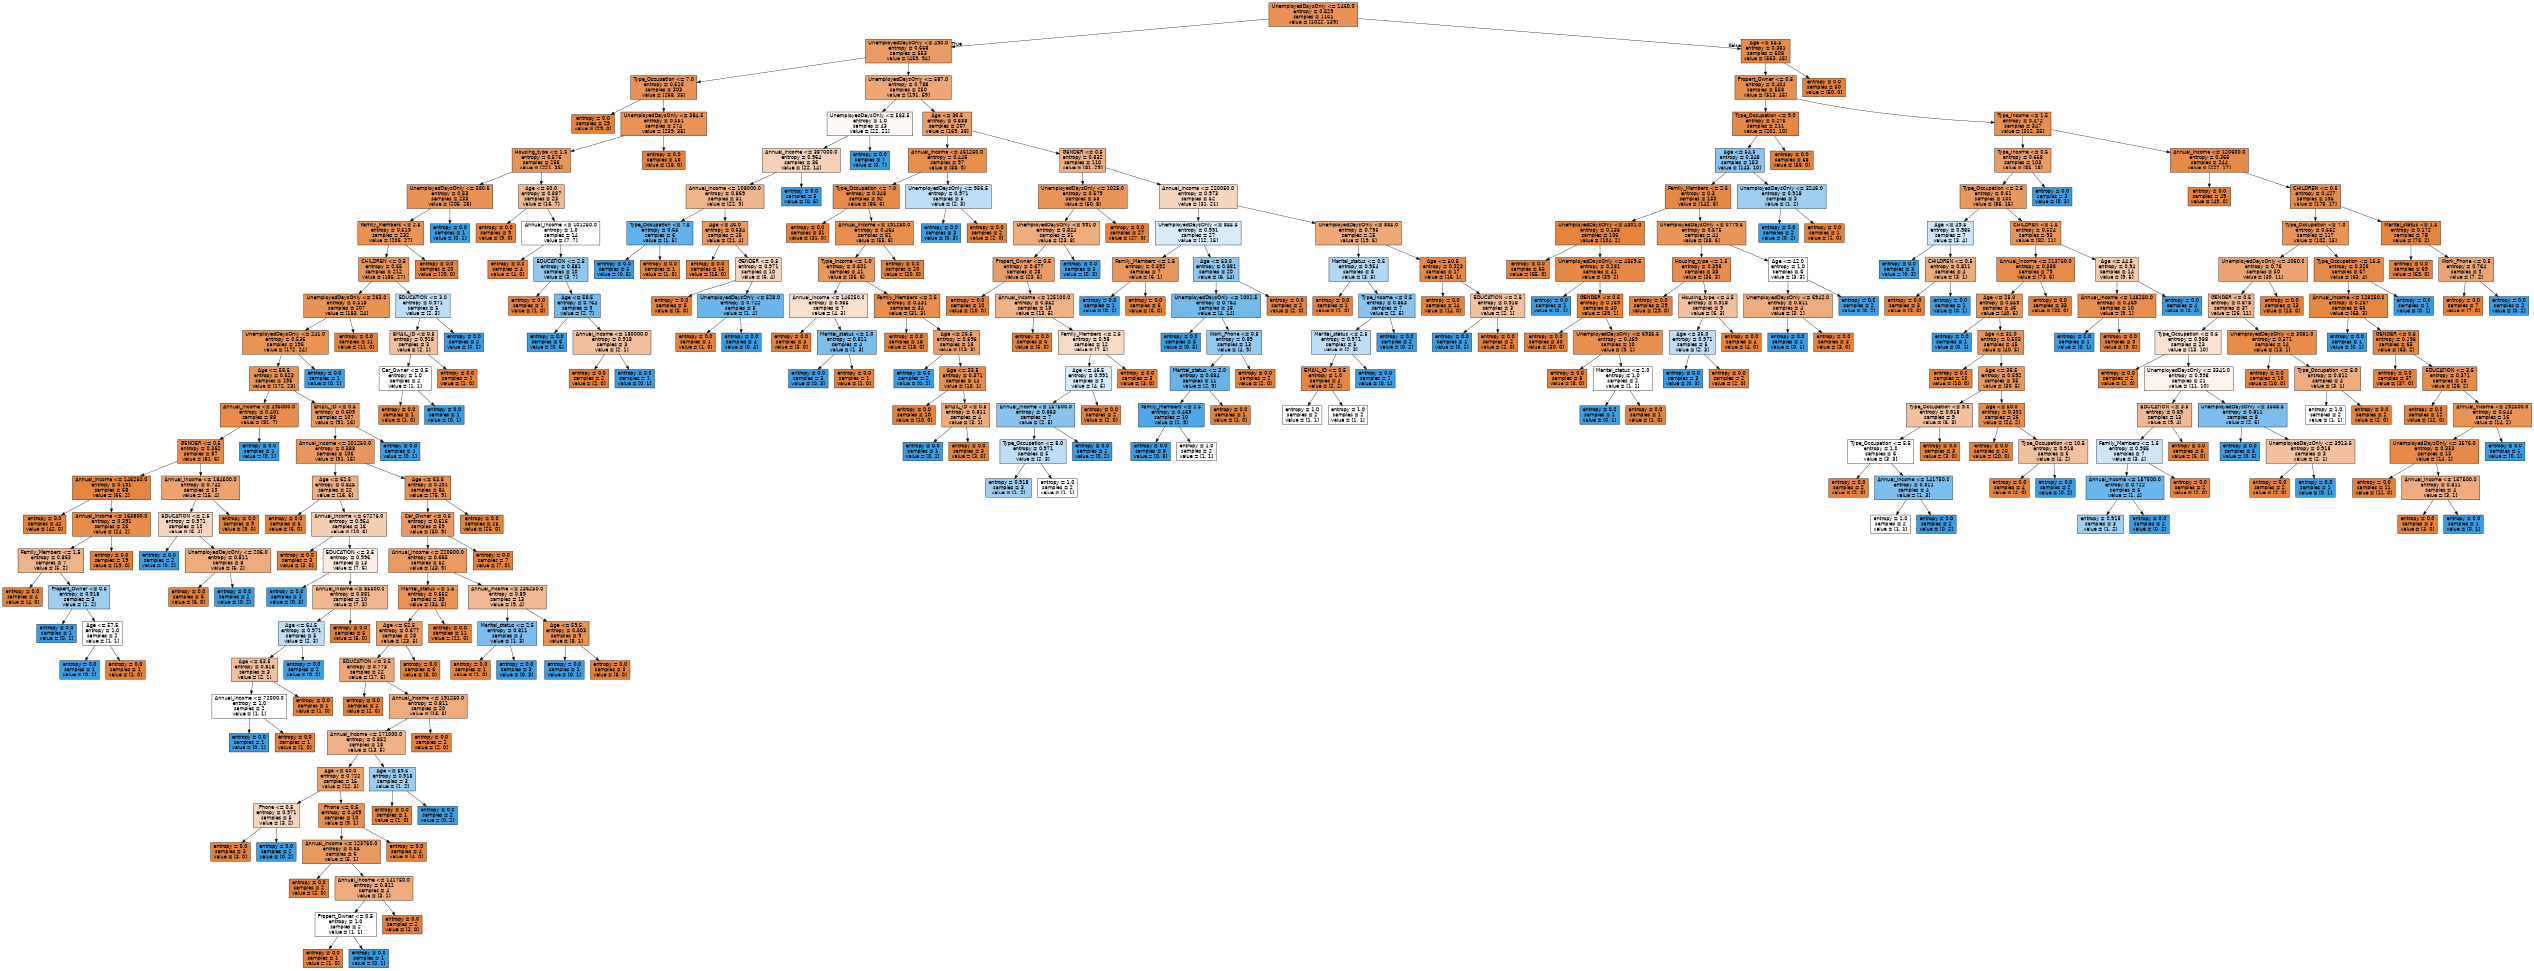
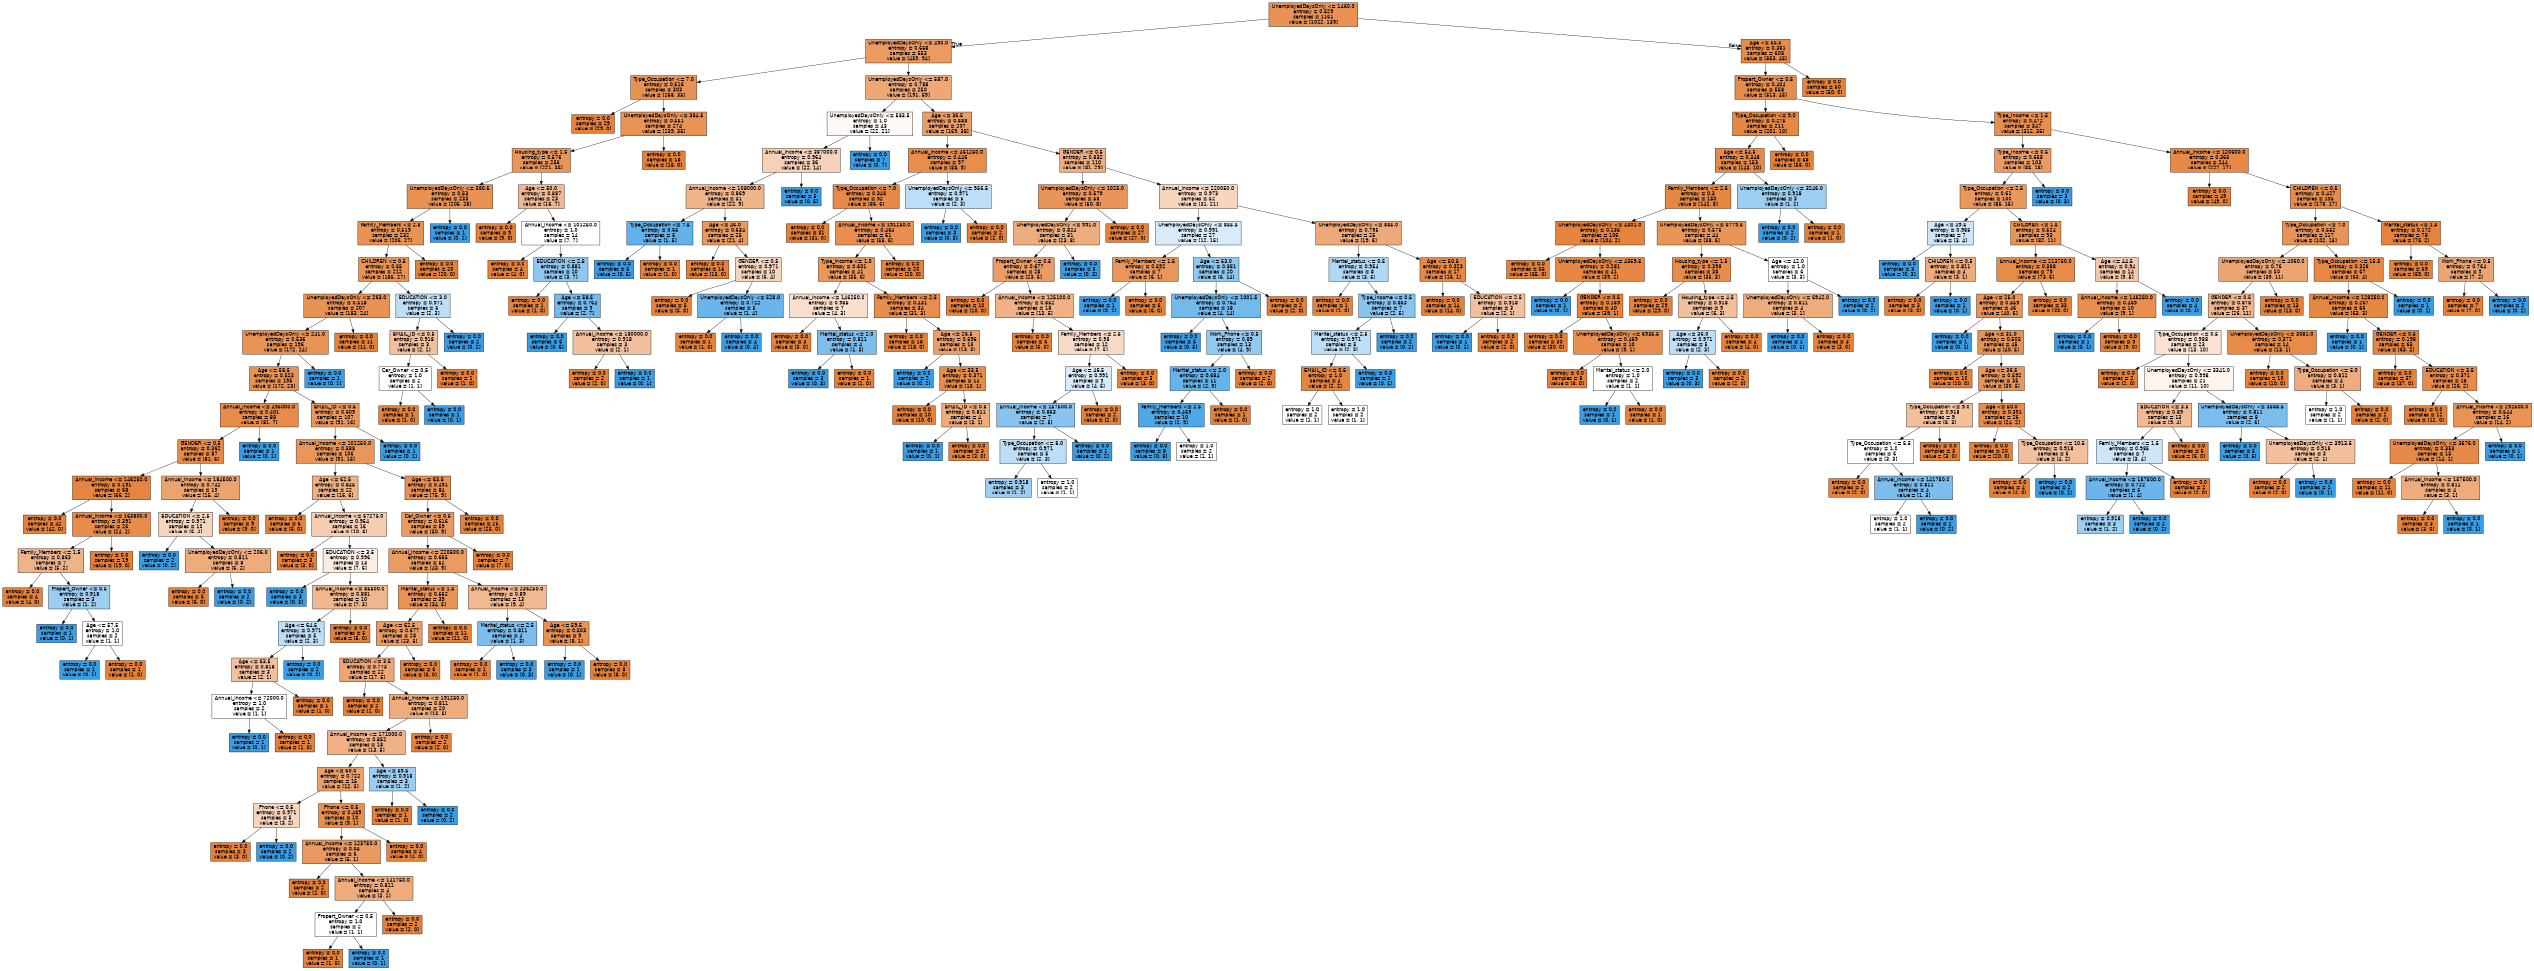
node "Age <= 54.5 entropy = 0.348 samples = 153 value = [143, 10]": fillcolor #88c4ef -> #e78a47
